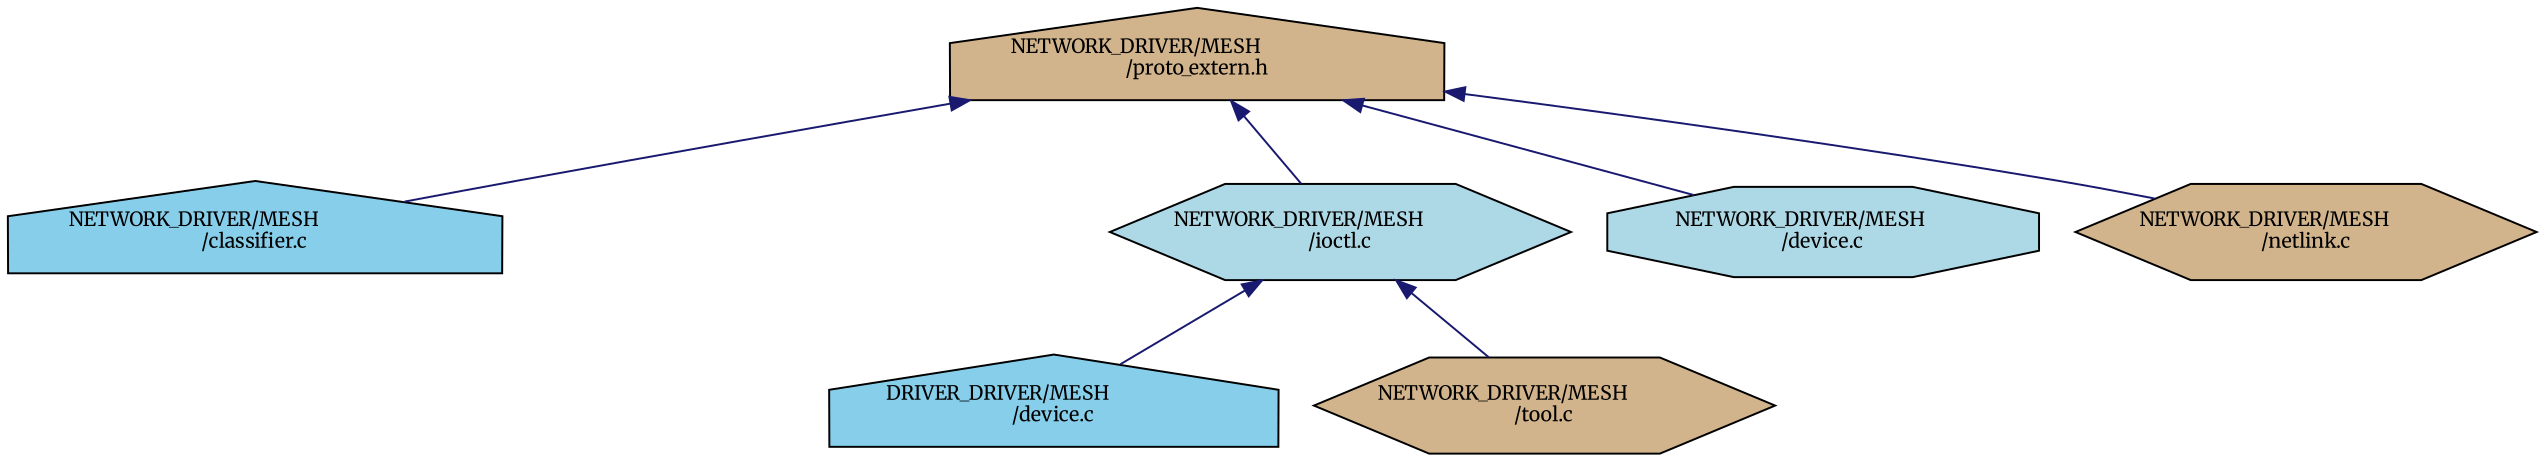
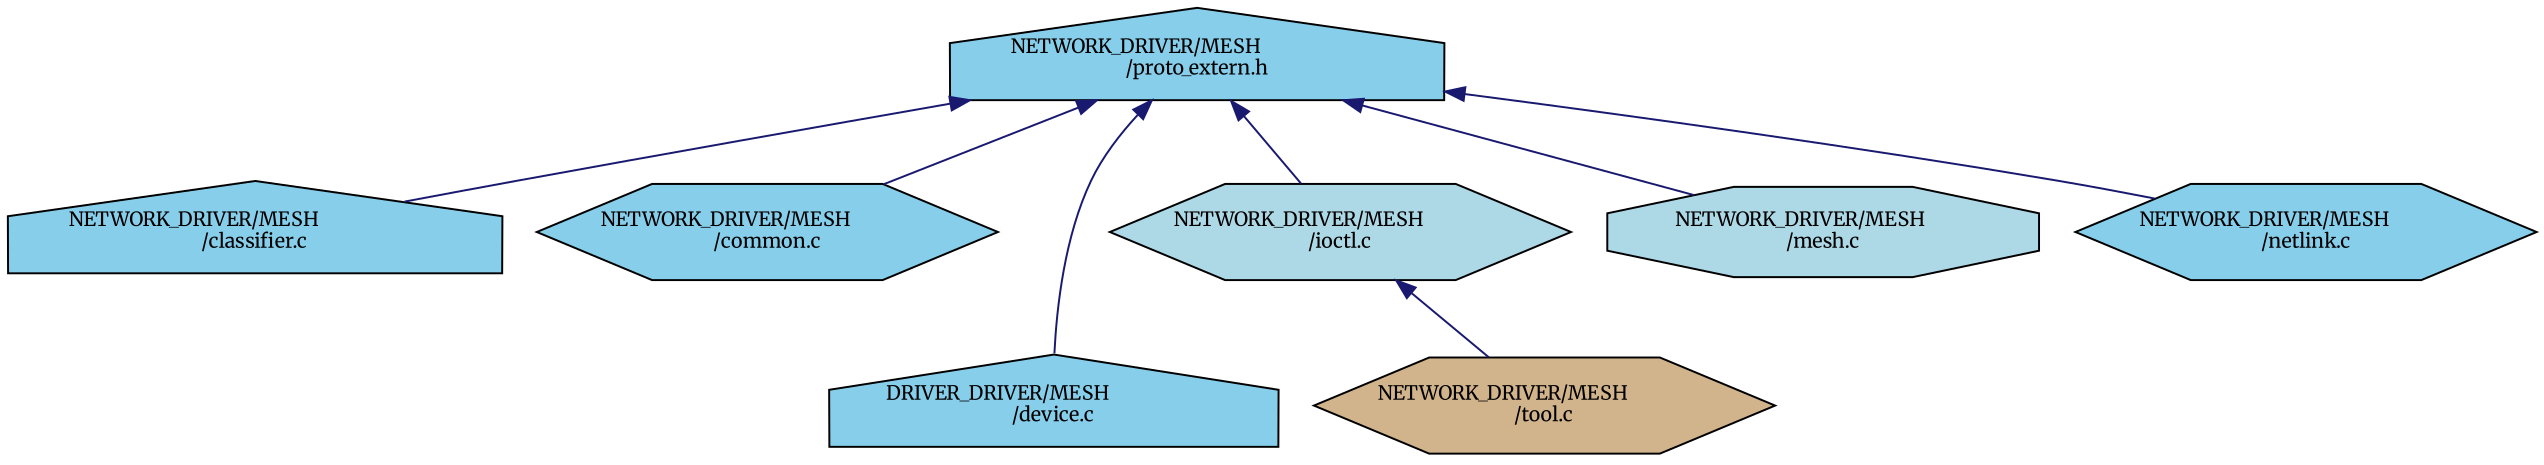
node "NETWORK_DRIVER/MESH /proto_extern.h": fillcolor tan -> skyblue
node "NETWORK_DRIVER/MESH /common.c": added
node "NETWORK_DRIVER/MESH /device.c": label "NETWORK_DRIVER/MESH /device.c" -> "NETWORK_DRIVER/MESH /mesh.c"
node "NETWORK_DRIVER/MESH /netlink.c": fillcolor tan -> skyblue
edge "DRIVER_DRIVER/MESH /device.c" -> "NETWORK_DRIVER/MESH /ioctl.c": now "DRIVER_DRIVER/MESH /device.c" -> "NETWORK_DRIVER/MESH /proto_extern.h"
